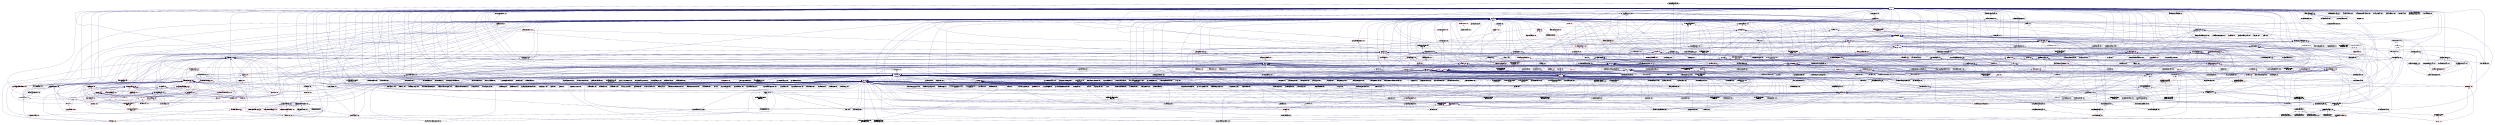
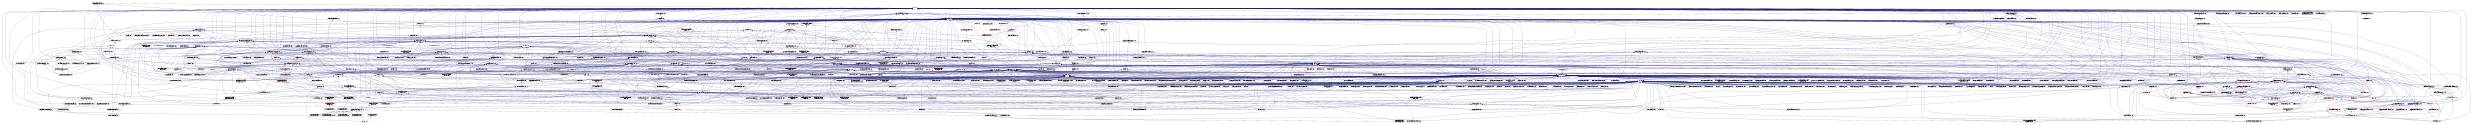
node "exception_from_continuation _1613.cpp": removed
